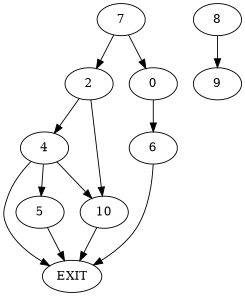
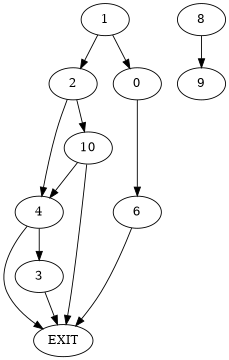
node "7": label "7" -> "1"
edge "4" -> "10": reversed
node "5": label "5" -> "3"
